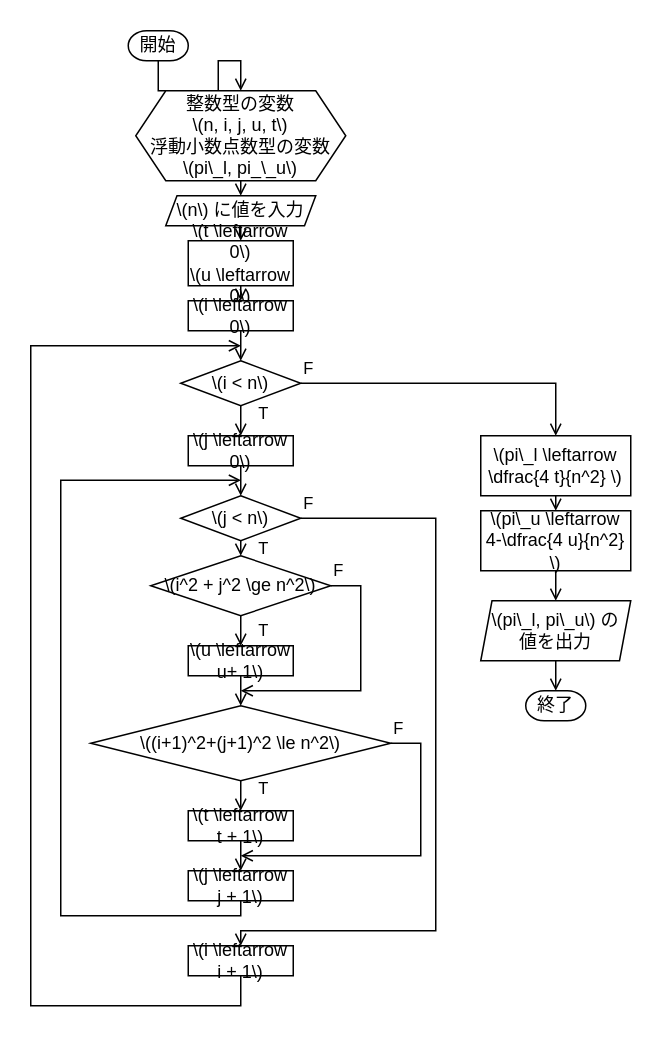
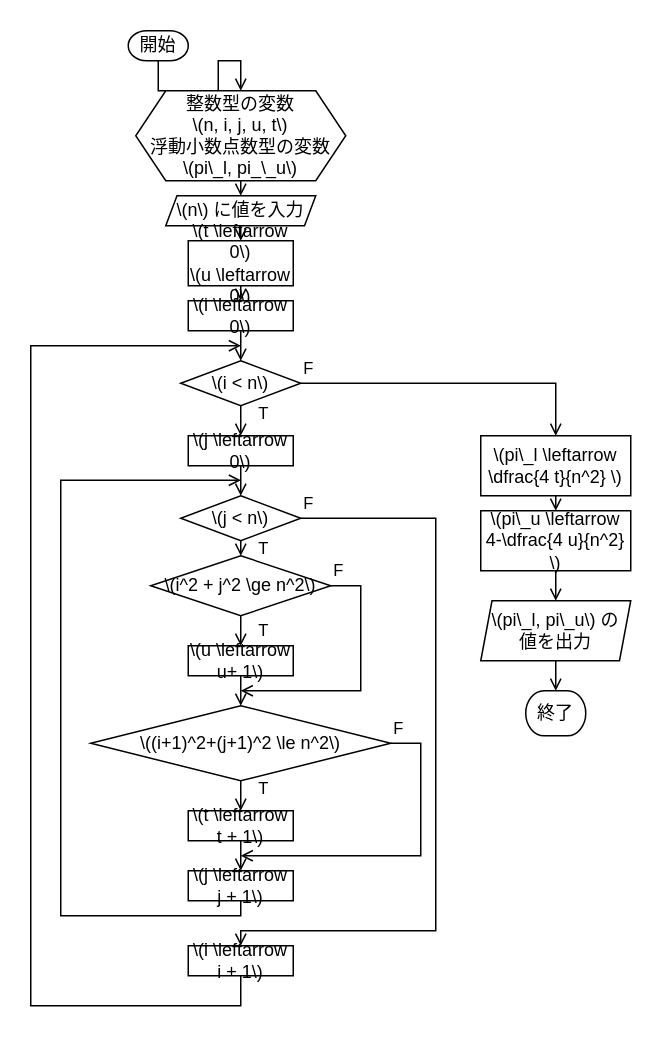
node "終了": size 60x30 -> 60x45
